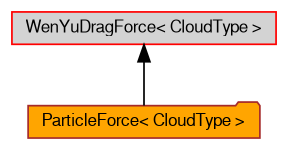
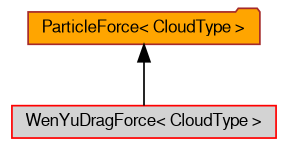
edge "ParticleForce< CloudType >" -> "WenYuDragForce< CloudType >": reversed
